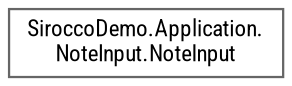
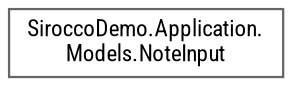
node "SiroccoDemo.Application. NoteInput.NoteInput": label "SiroccoDemo.Application. NoteInput.NoteInput" -> "SiroccoDemo.Application. Models.NoteInput"
